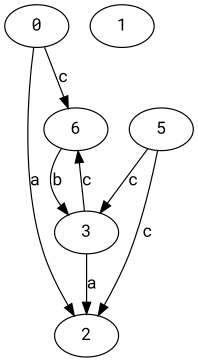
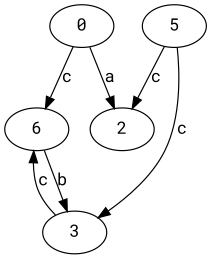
node "1": removed
edge "3" -> "2": removed, label "a"
